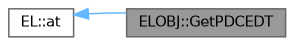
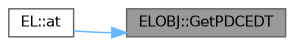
edge "ELOBJ::GetPDCEDT" -> "EL::at": reversed
